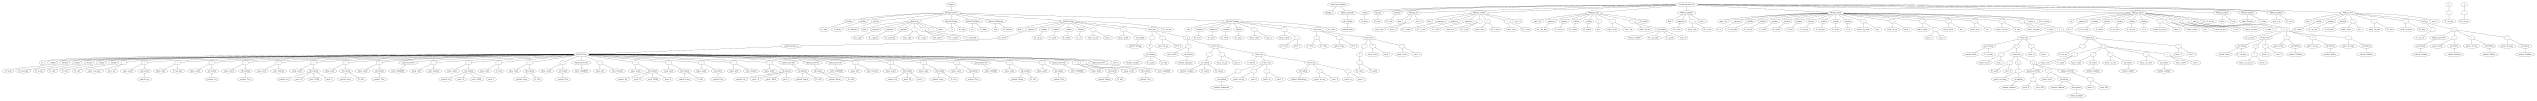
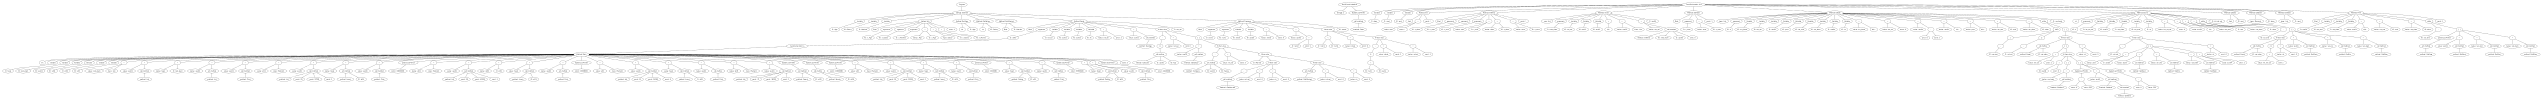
node "ID : aux05": removed
node "AND": added
node "const : 35000": added
